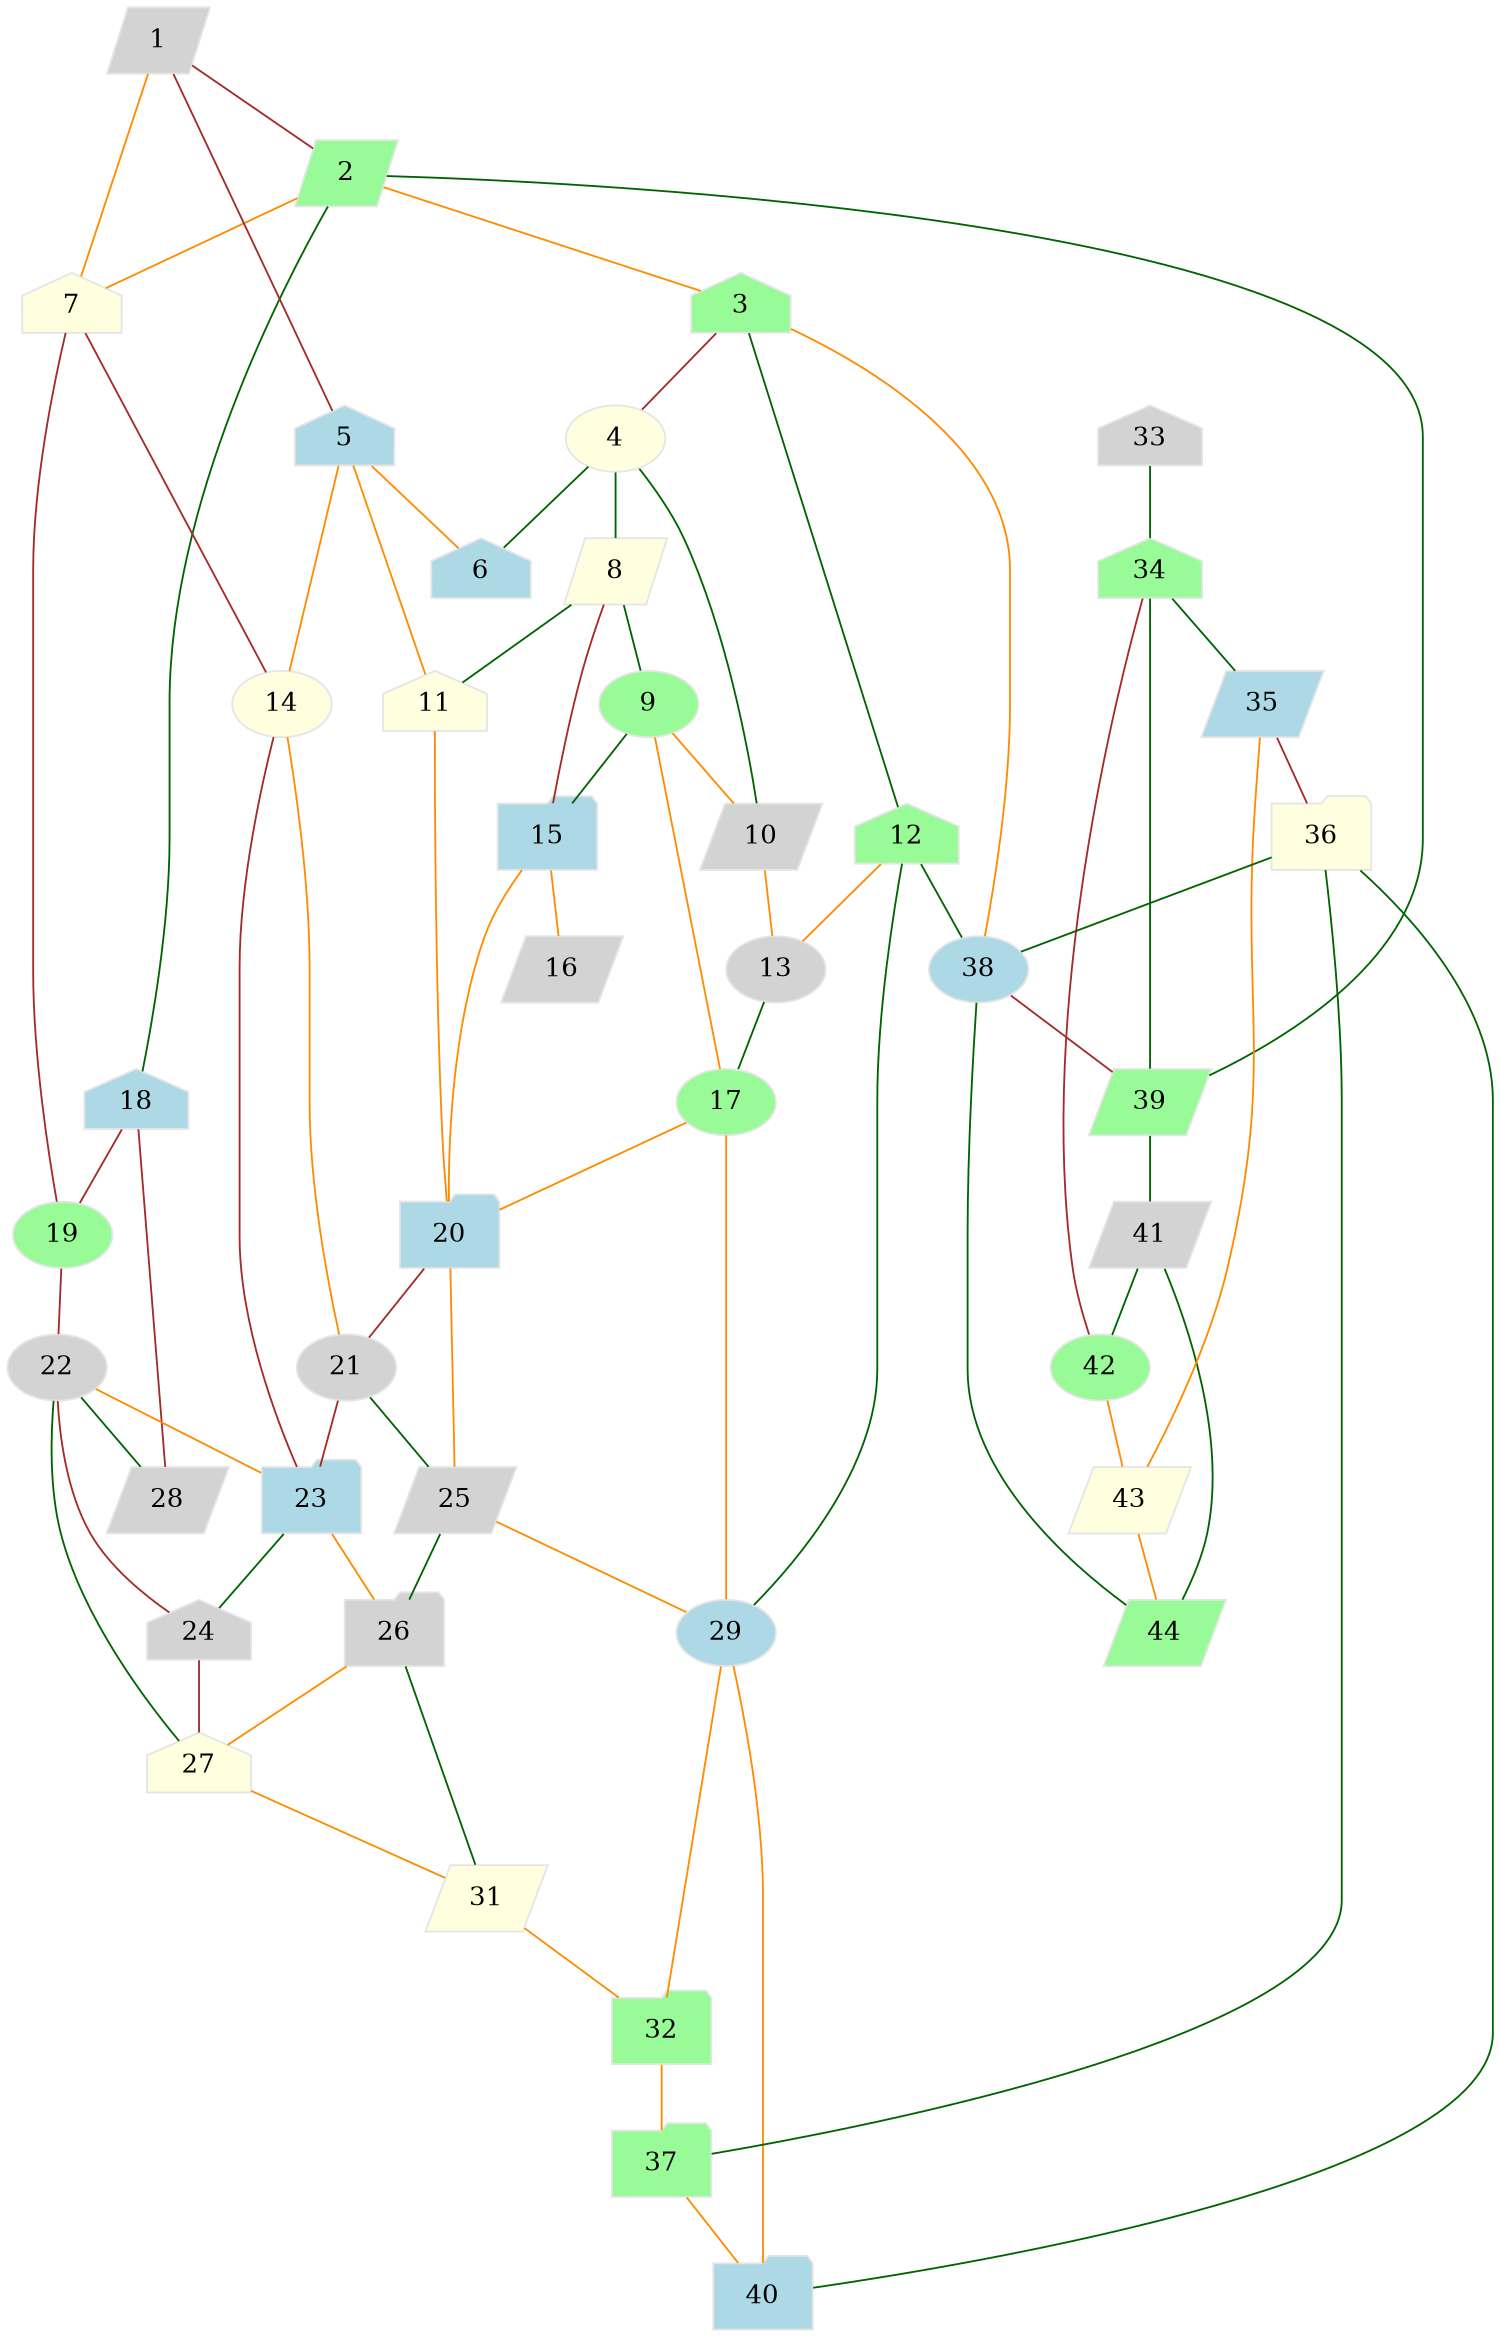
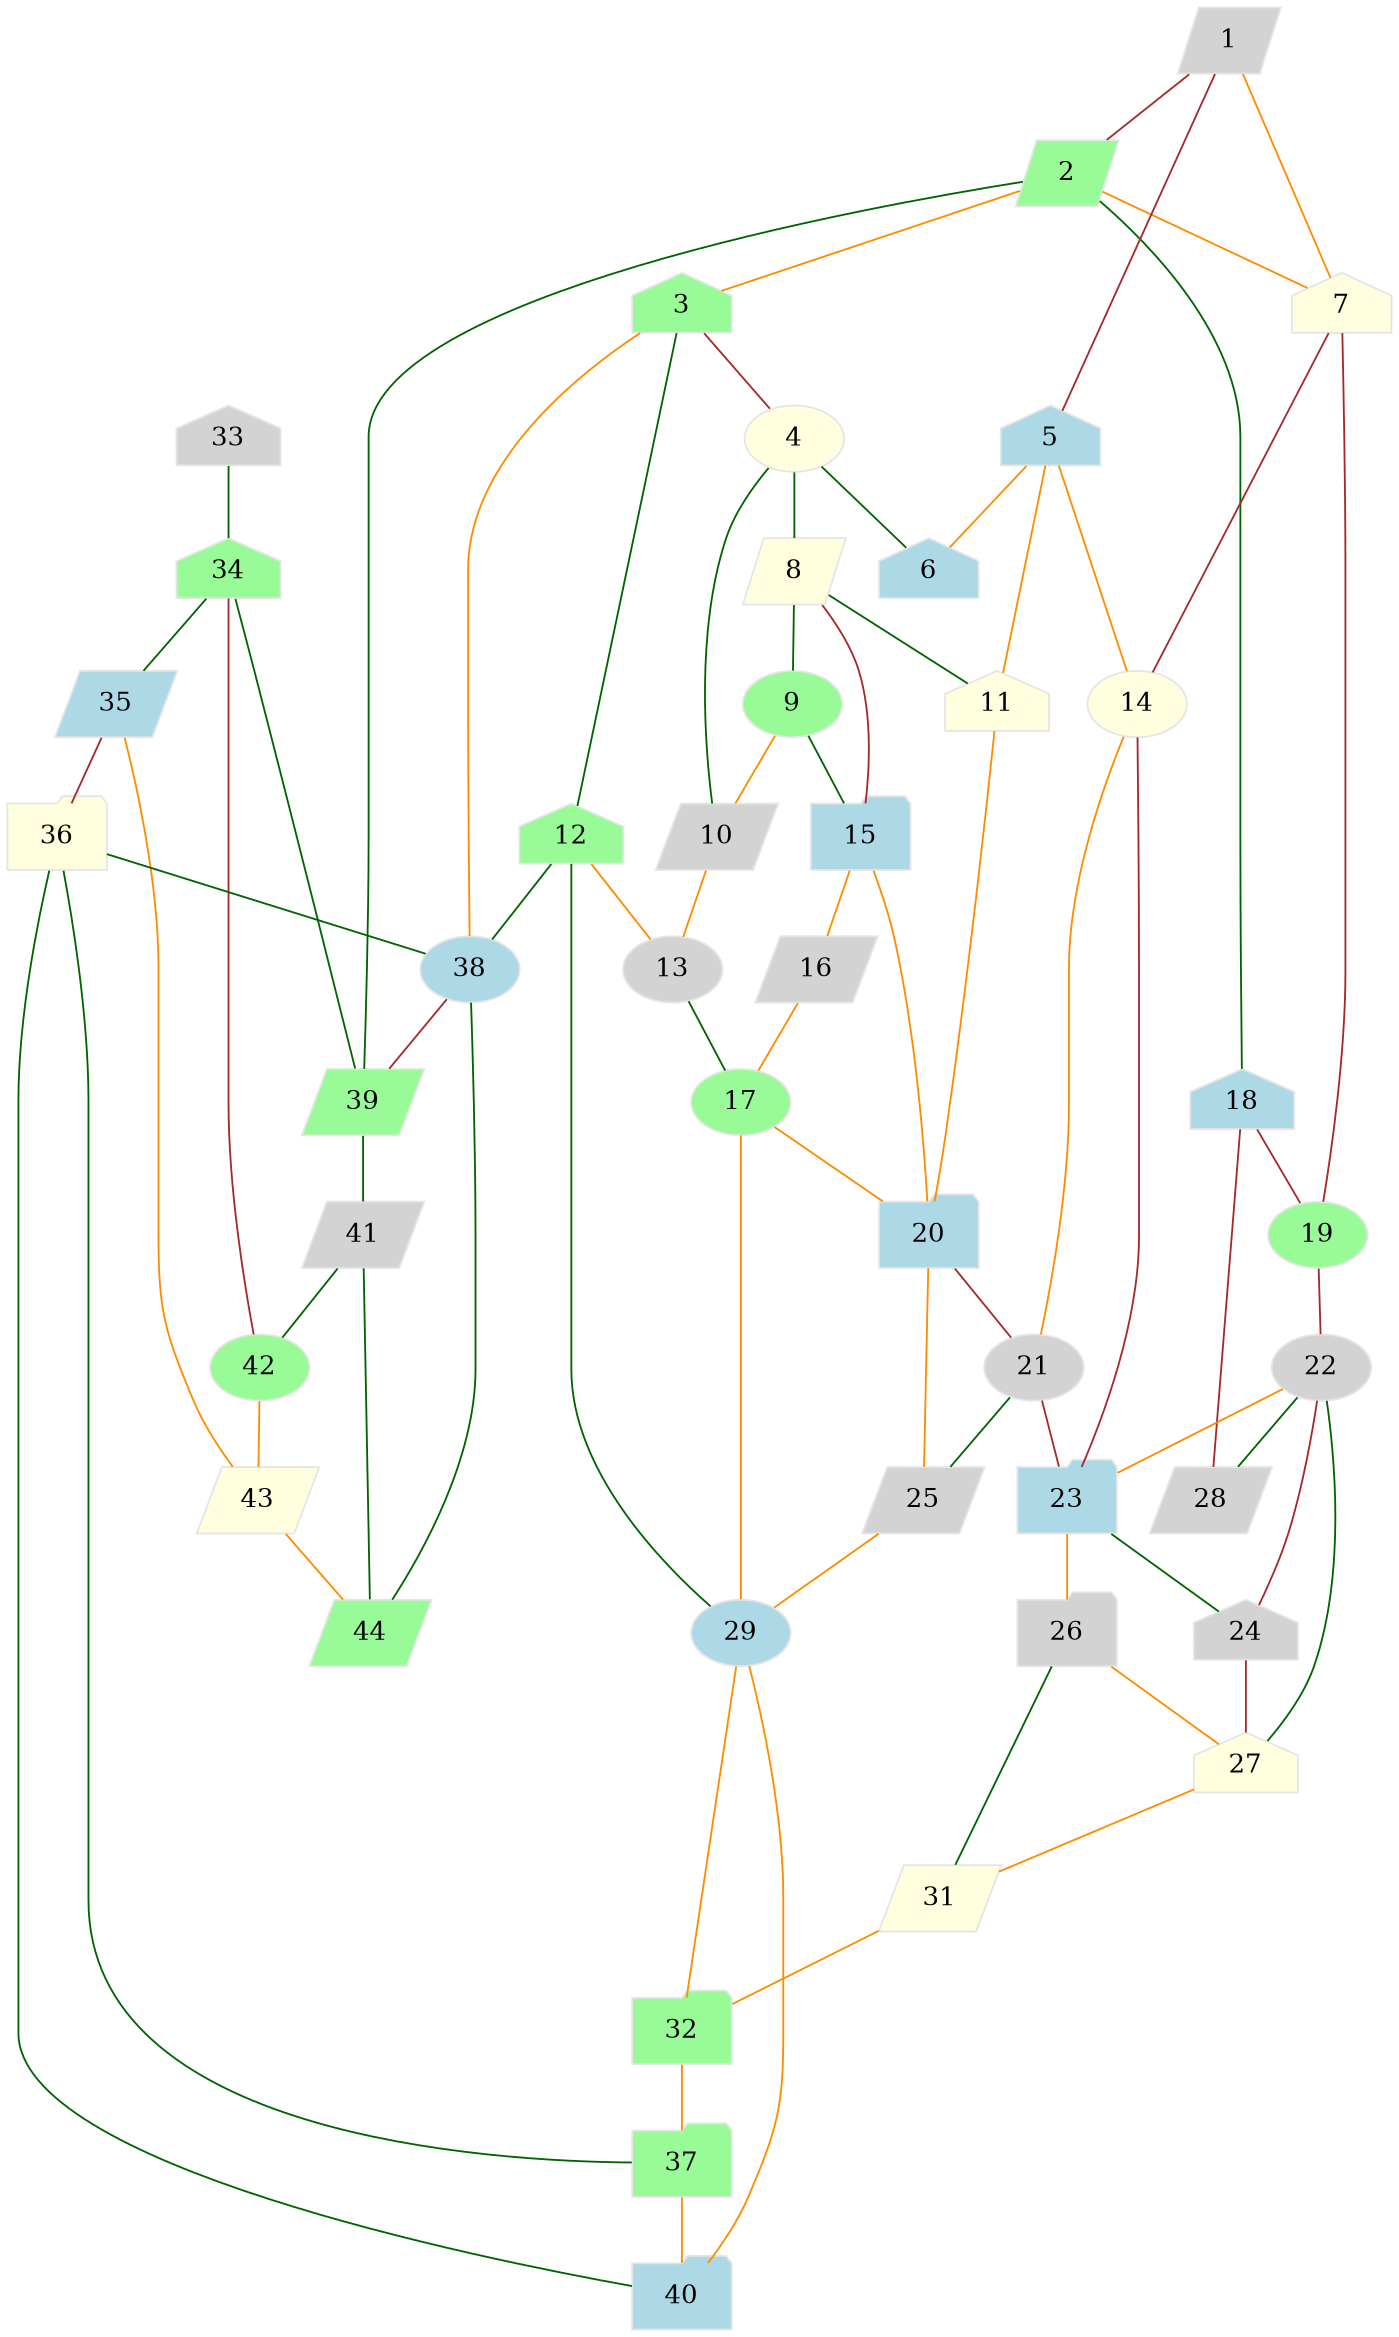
edge "9" -- "17": now "16" -- "17"
edge "25" -- "26": removed
